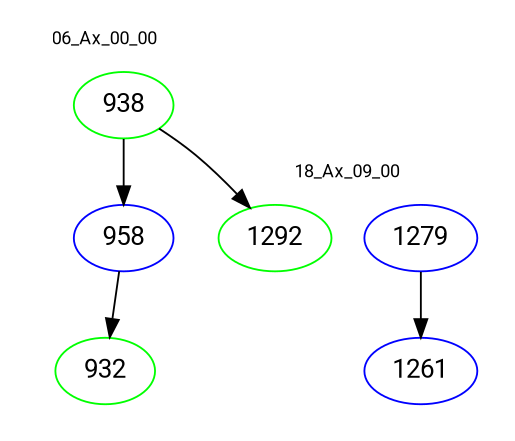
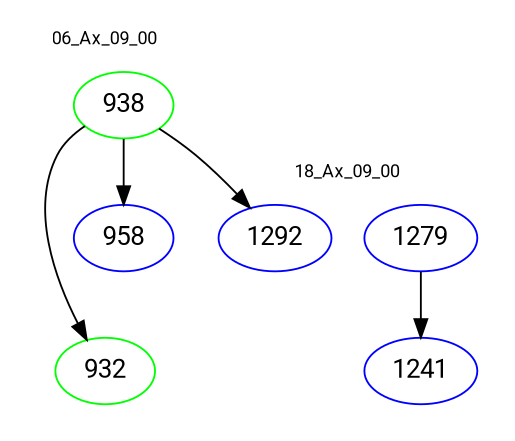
cluster "06_Ax_00_00": label "06_Ax_00_00" -> "06_Ax_09_00"
node "1292": color green -> blue
edge "958" -> "932": now "938" -> "932"
node "1261": label "1261" -> "1241"
